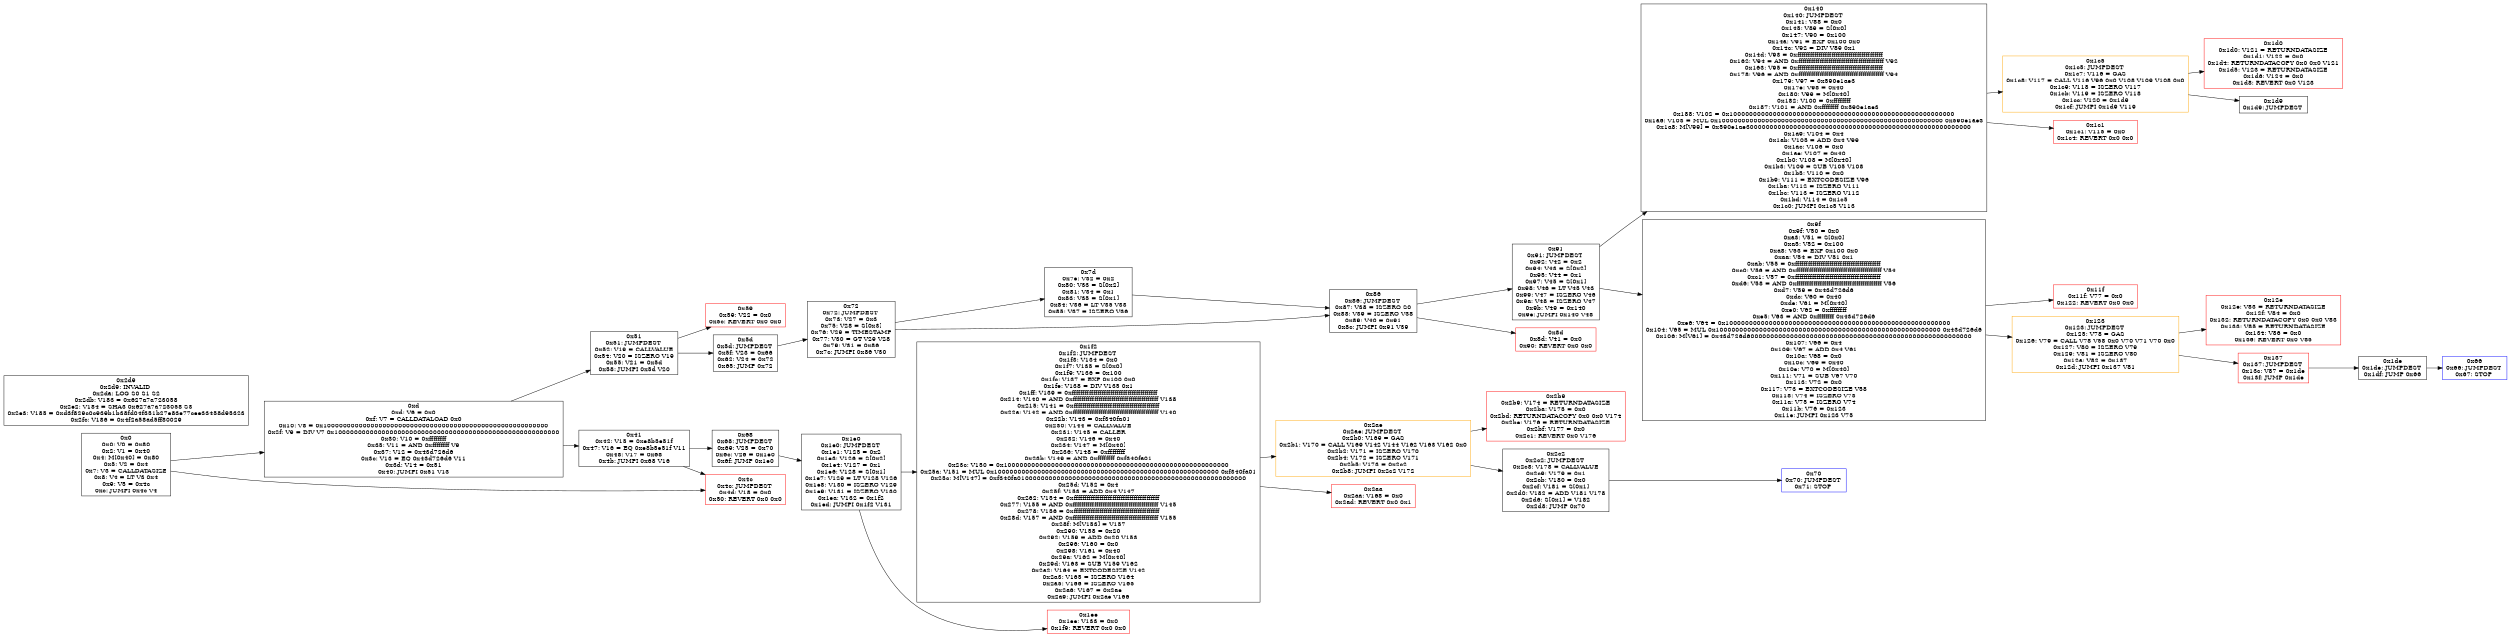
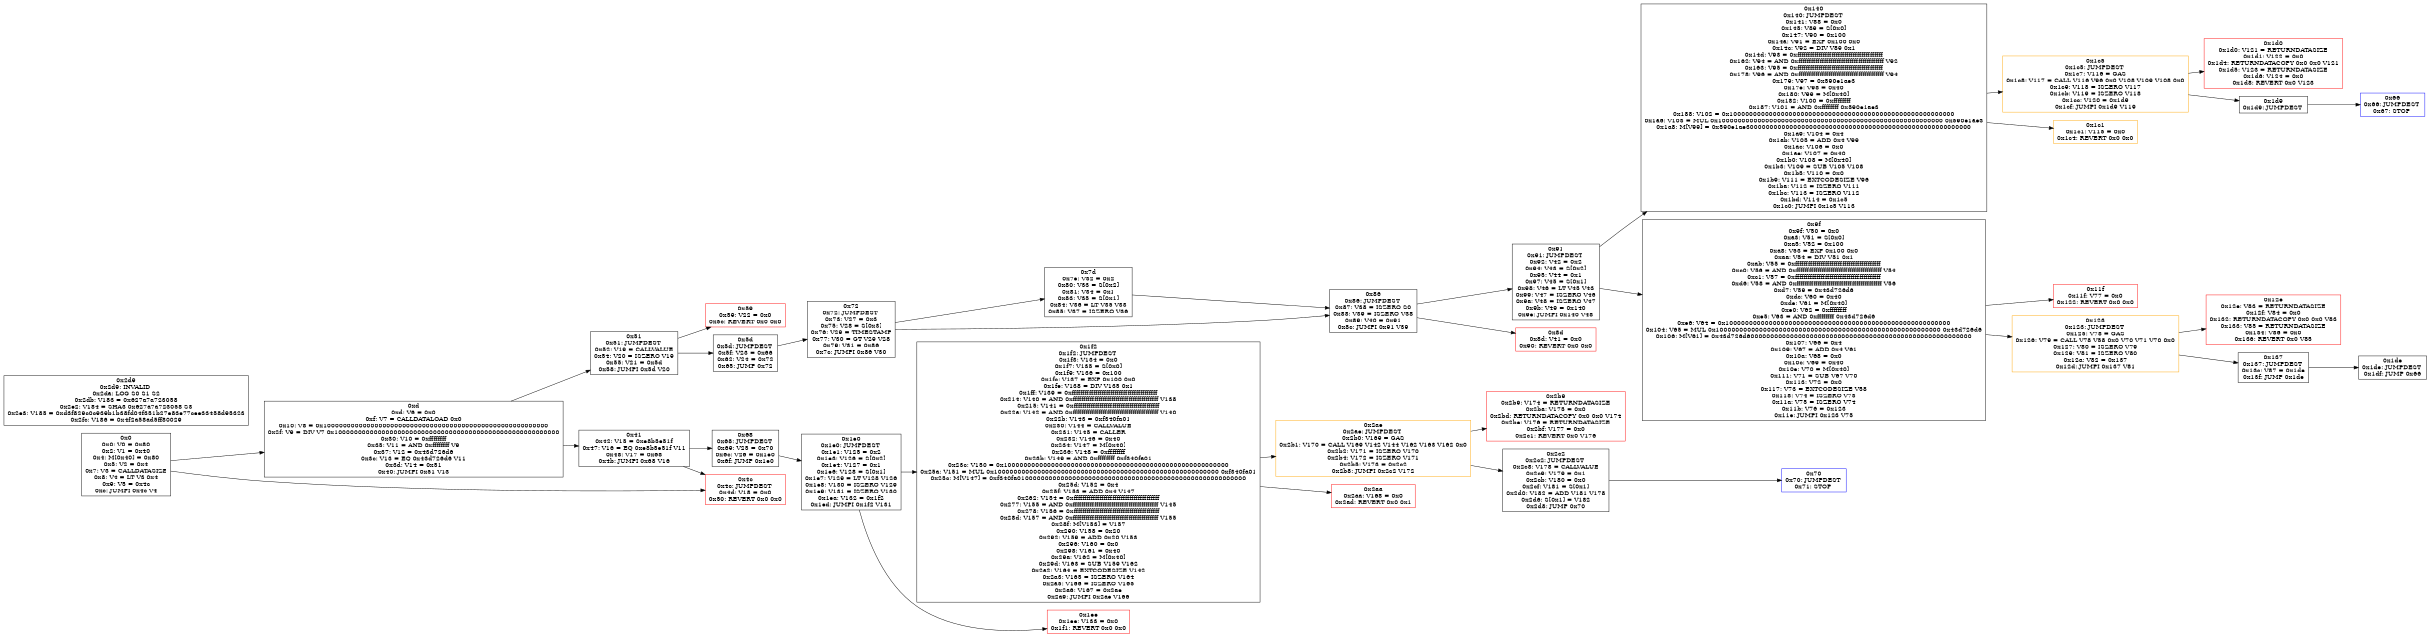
node "0x1c1 0x1c1: V115 = 0x0 0x1c4: REVERT 0x0 0x0": color red -> orange
node "0x137 0x137: JUMPDEST 0x13c: V87 = 0x1de 0x13f: JUMP 0x1de": color red -> black
edge "0x1de 0x1de: JUMPDEST 0x1df: JUMP 0x66" -> "0x66 0x66: JUMPDEST 0x67: STOP": now "0x1d9 0x1d9: JUMPDEST" -> "0x66 0x66: JUMPDEST 0x67: STOP"
node "0x1ee 0x1ee: V133 = 0x0 0x1f9: REVERT 0x0 0x0": label "0x1ee 0x1ee: V133 = 0x0 0x1f9: REVERT 0x0 0x0" -> "0x1ee 0x1ee: V133 = 0x0 0x1f1: REVERT 0x0 0x0"
